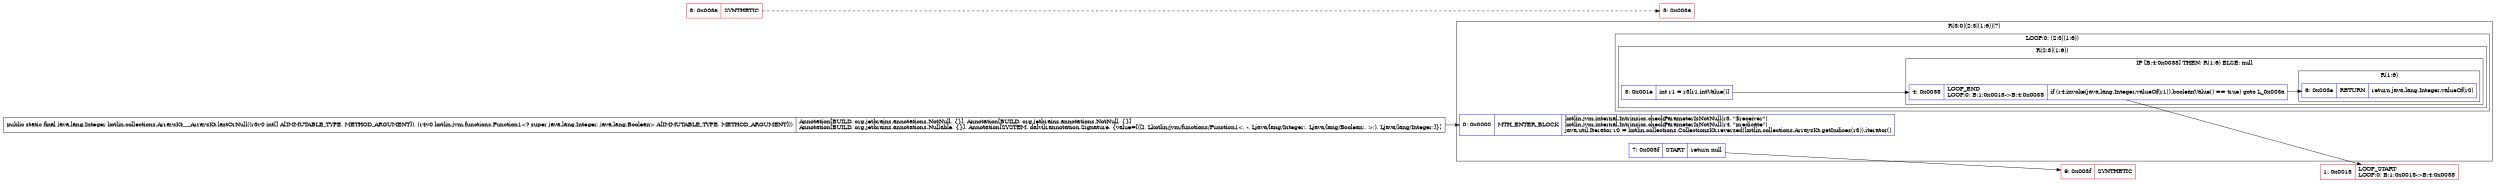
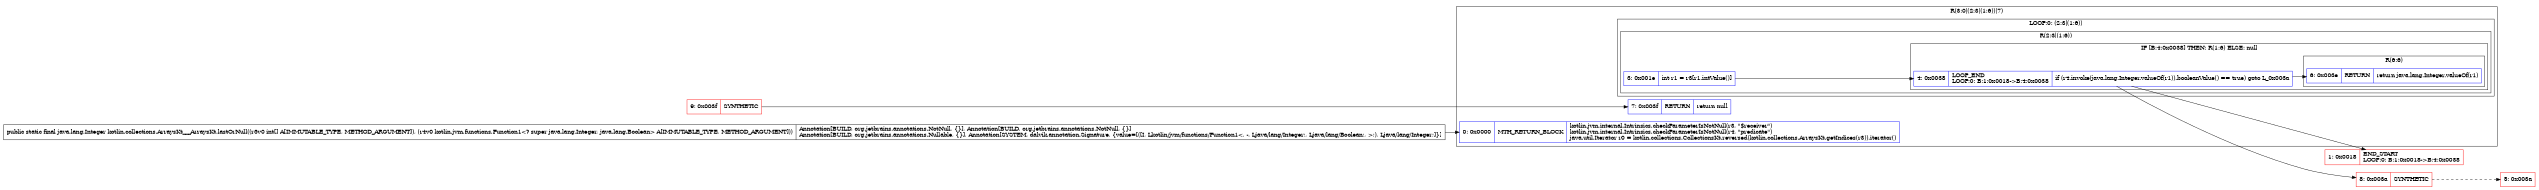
cluster "R(1:6)": label "R(1:6)" -> "R(6:6)"
node "6: 0x003e": text "return java.lang.Integer.valueOf(r0)" -> "return java.lang.Integer.valueOf(r1)"
node "0: 0x0000": text "MTH_ENTER_BLOCK" -> "MTH_RETURN_BLOCK"
edge "4: 0x0038" -> "8: 0x003a": added
node "7: 0x003f": text "START" -> "RETURN"
edge "7: 0x003f" -> "9: 0x003f": reversed
node "1: 0x0018": text "LOOP_START" -> "END_START"
